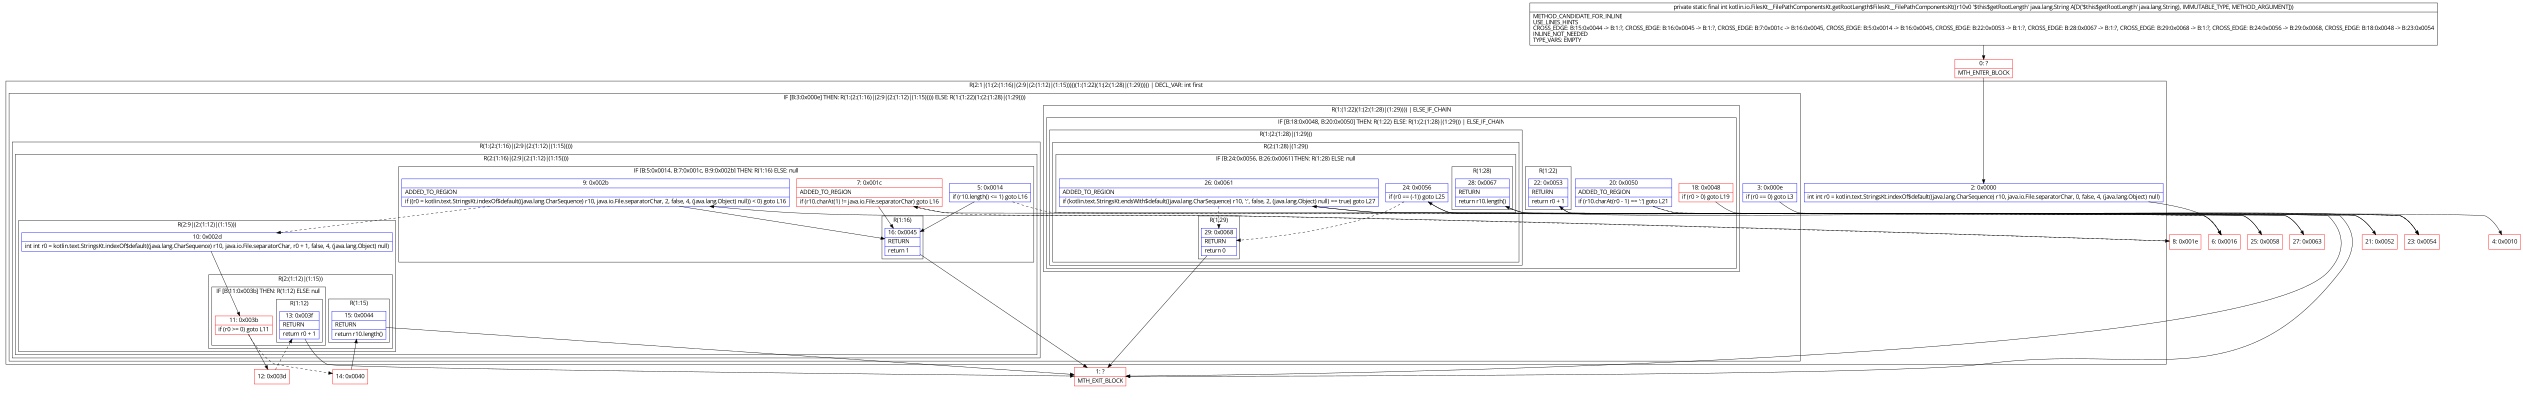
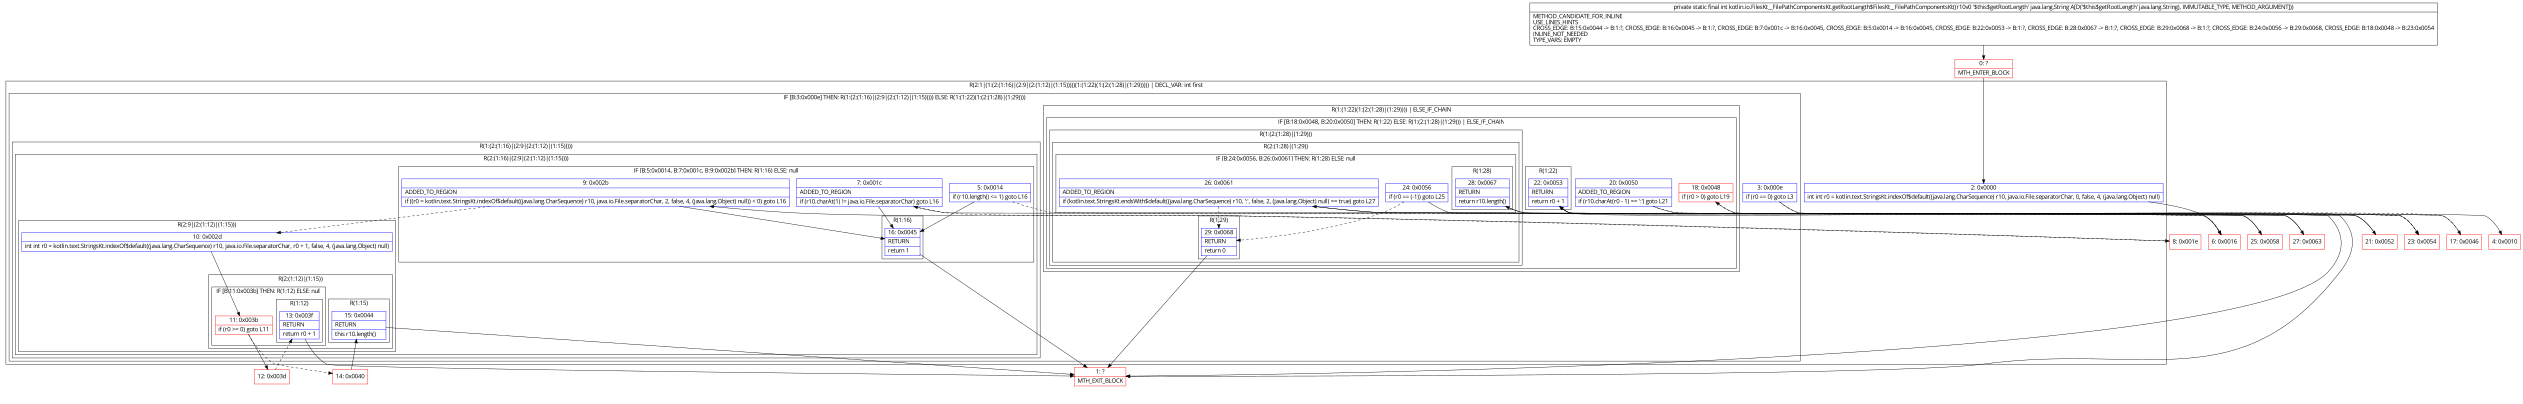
node "7: 0x001c": color red -> blue
edge "23: 0x0054" -> "24: 0x0056": now "23: 0x0054" -> "22: 0x0053"
edge "18: 0x0048" -> "23: 0x0054": style solid -> dashed
node "17: 0x0046": added
node "15: 0x0044": text "return r10.length()" -> "this r10.length()"
